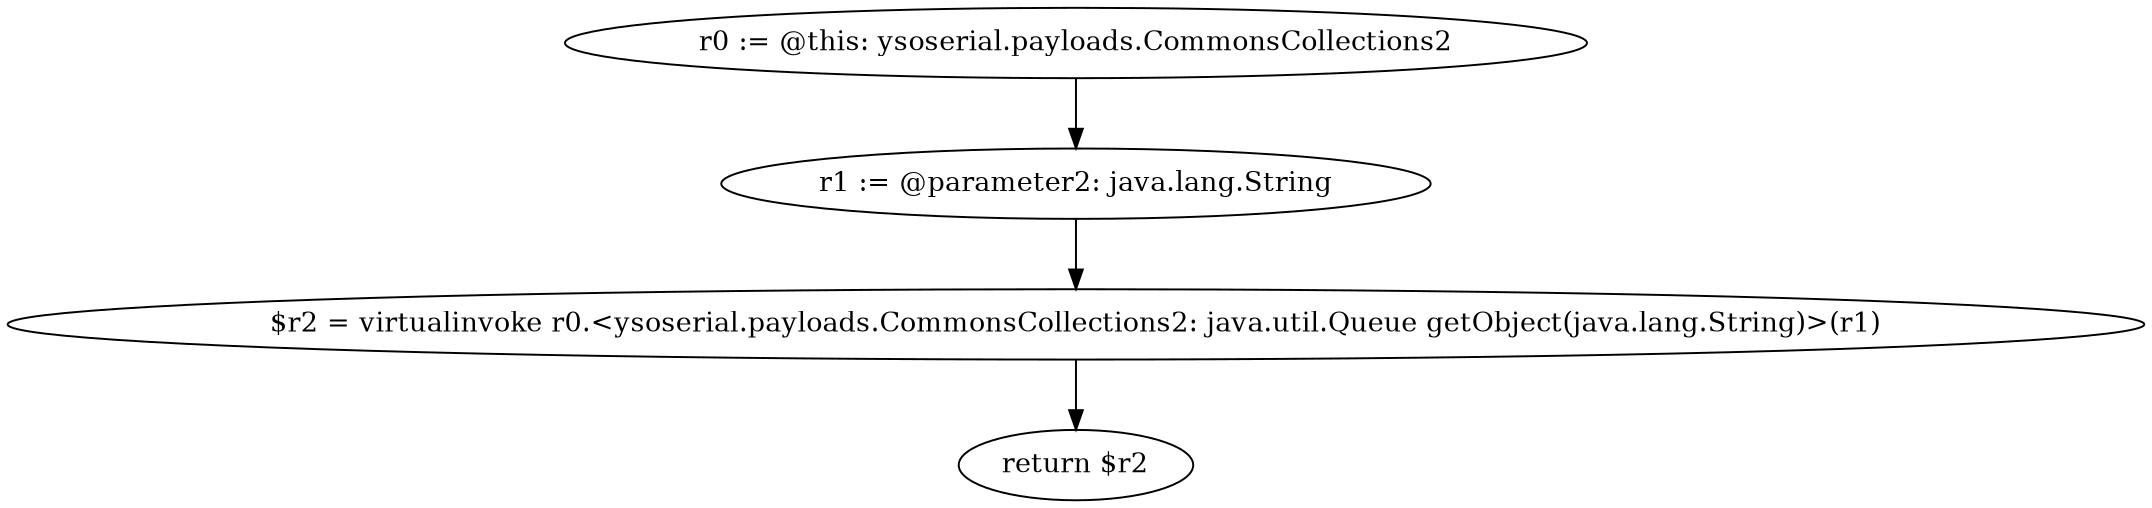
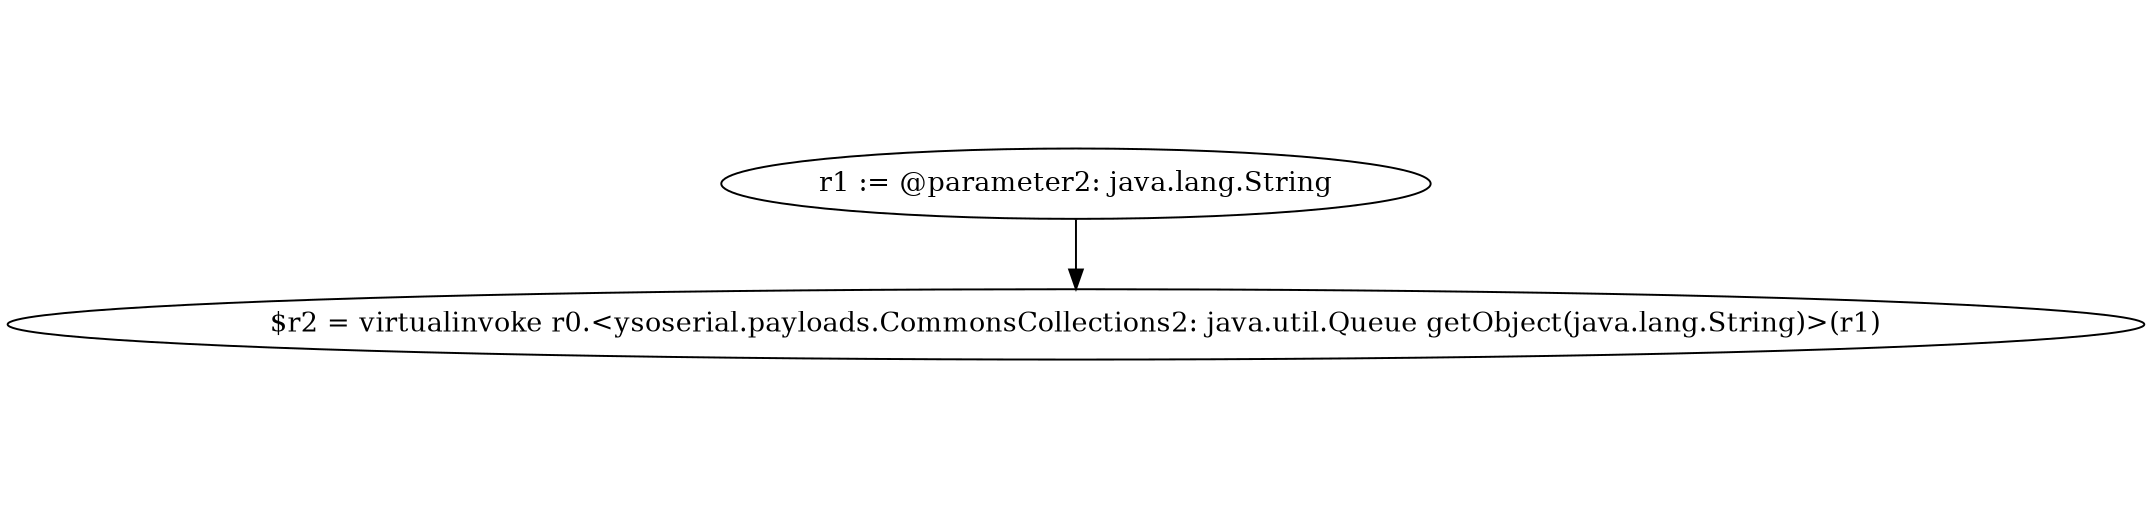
node "r0 := @this: ysoserial.payloads.CommonsCollections2": removed
node "return $r2": removed
